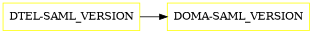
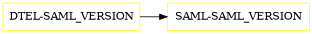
node "DOMA-SAML_VERSION": label "DOMA-SAML_VERSION" -> "SAML-SAML_VERSION"
